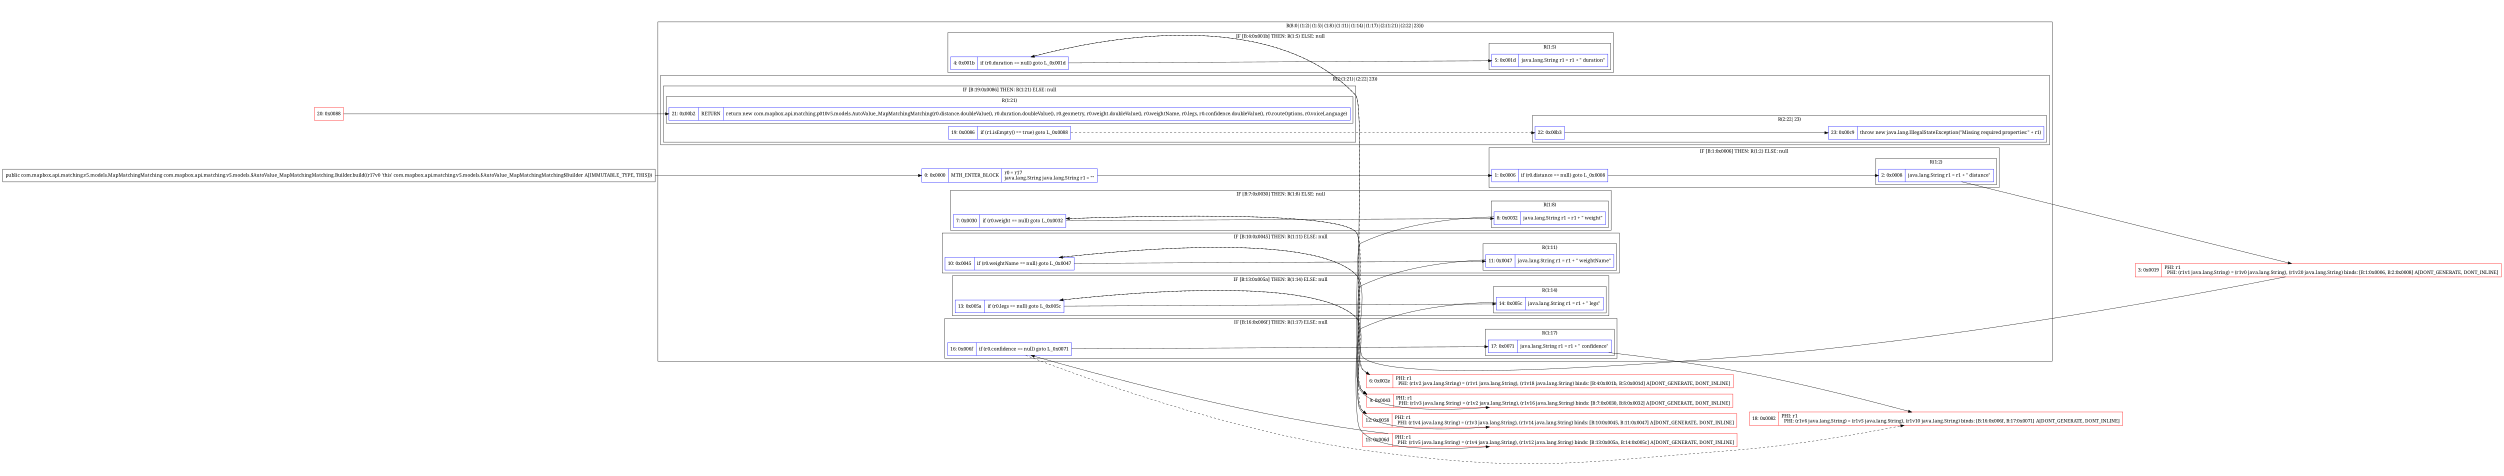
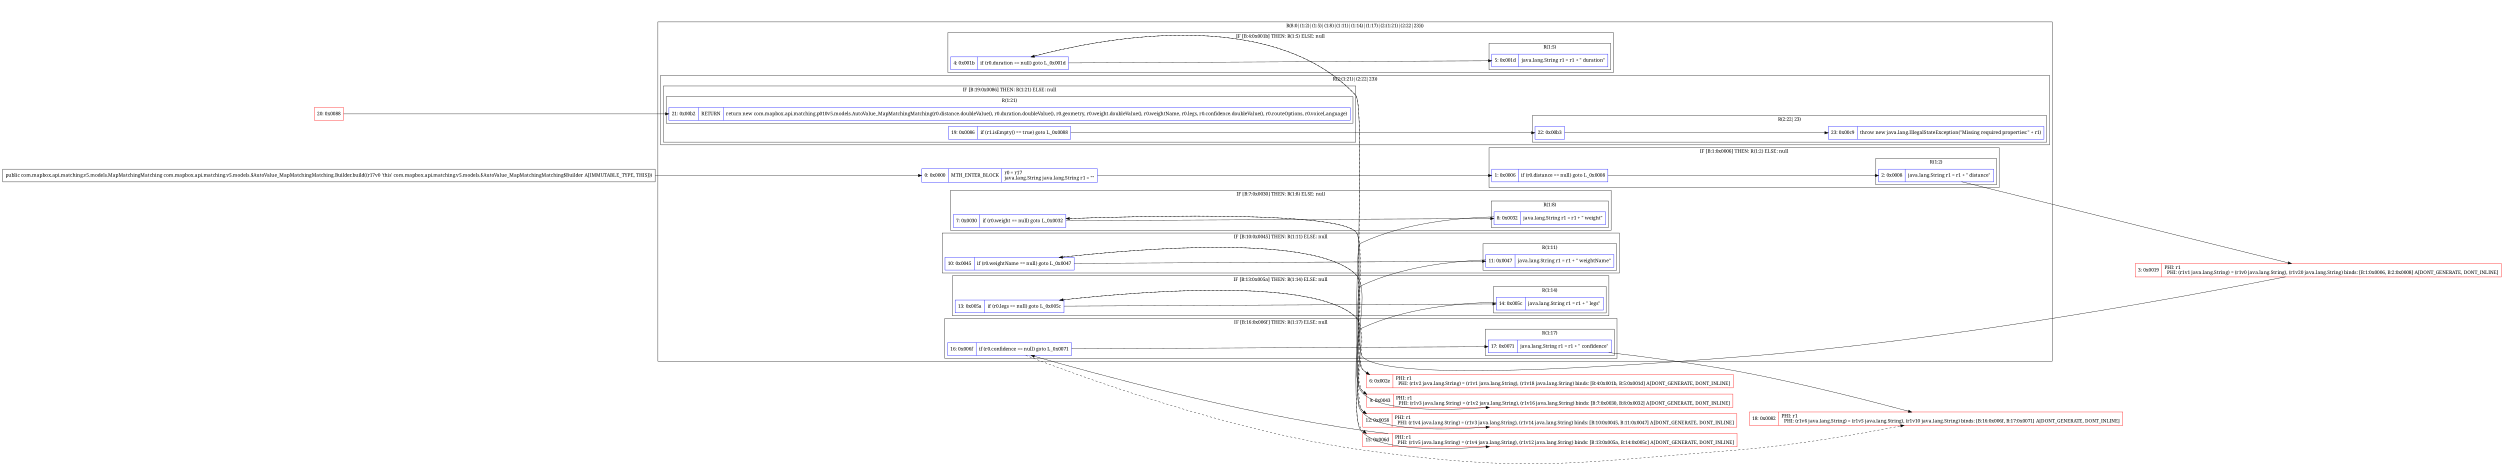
edge "19: 0x0086" -> "22: 0x00b3": style dashed -> solid
edge "13: 0x005a" -> "9: 0x0043": now "13: 0x005a" -> "15: 0x006d"
